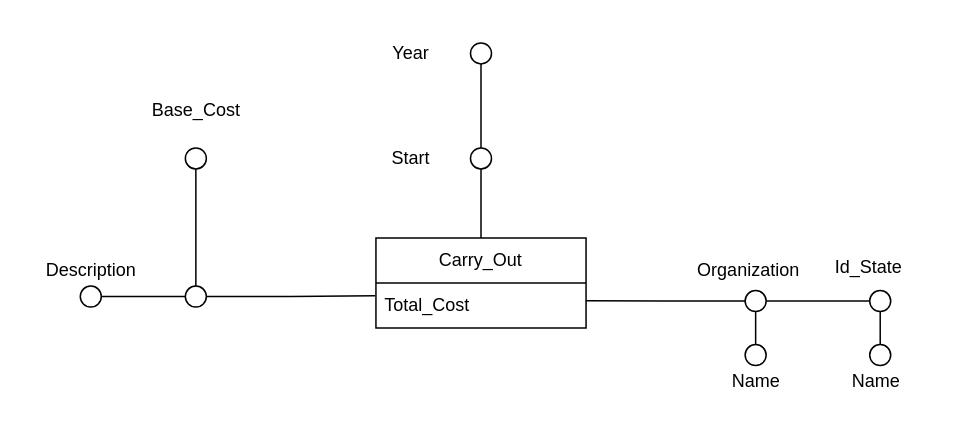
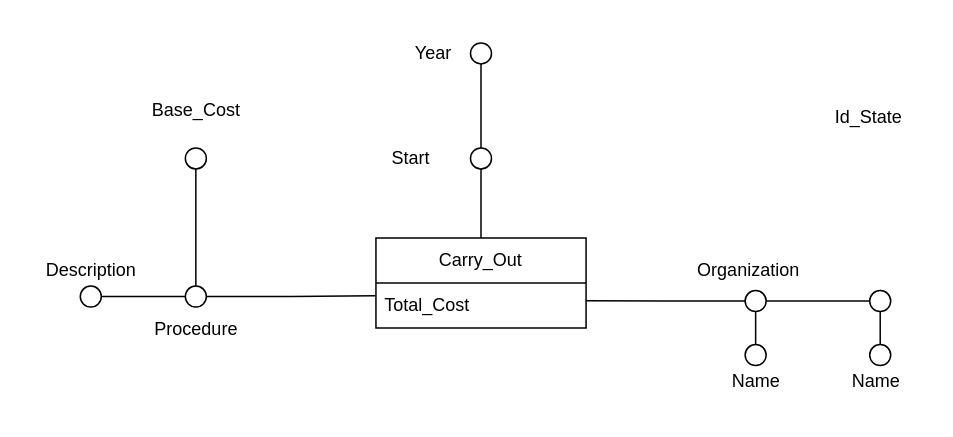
node "Year": moved (410, 53) -> (433, 53)
node "Id_State": moved (868, 268) -> (868, 118)
node "Procedure": added
